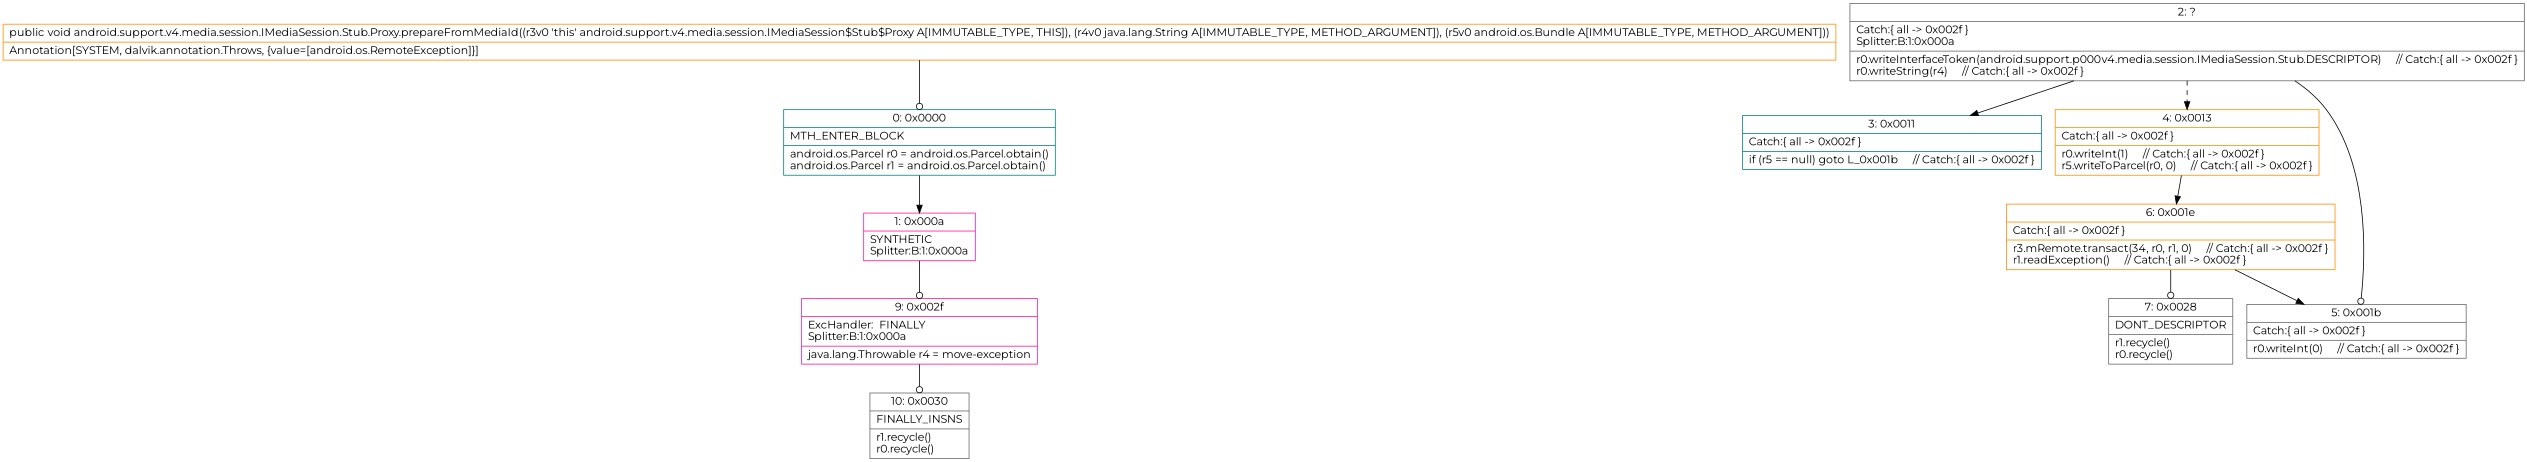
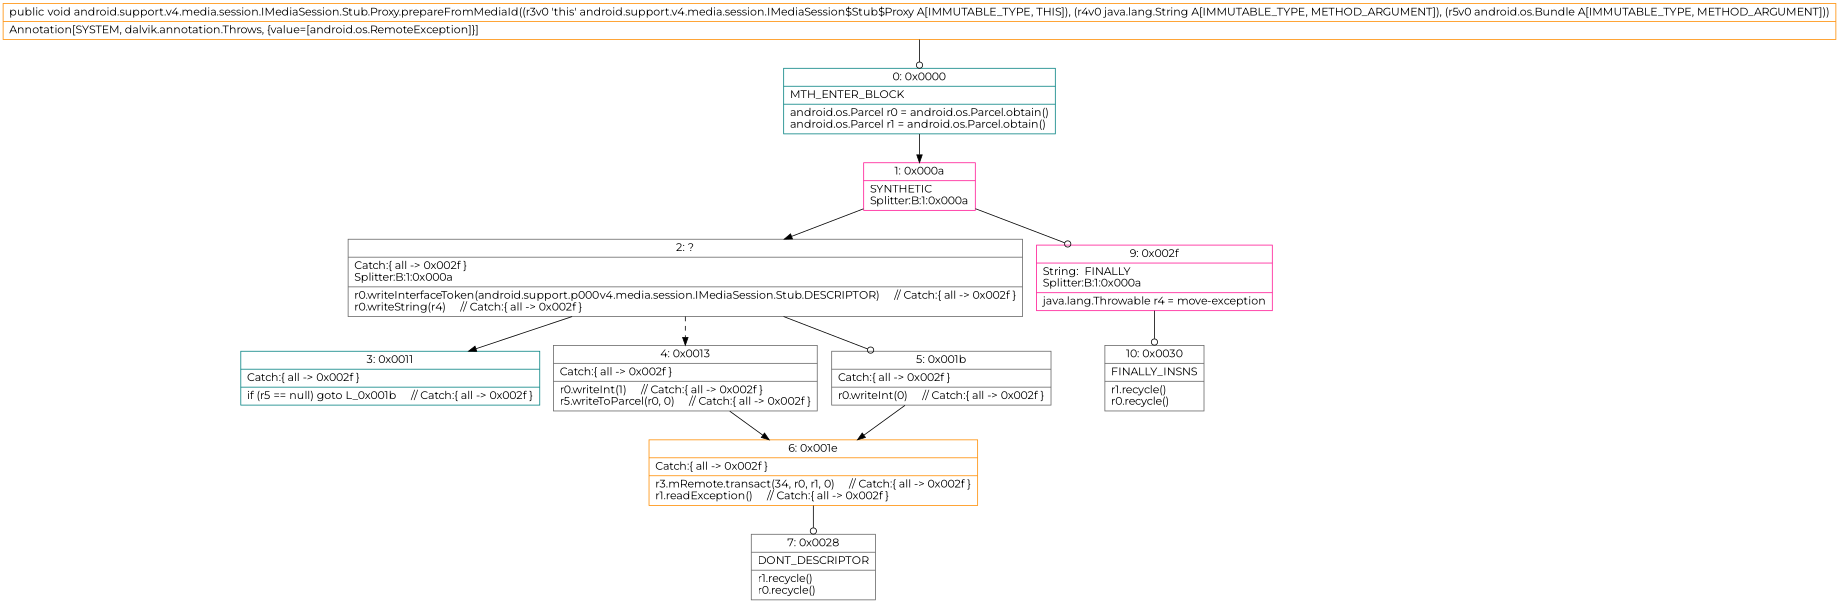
node "4: 0x0013": color darkorange -> gray40
edge "1: 0x000a" -> "2: ?": added
edge "6: 0x001e" -> "5: 0x001b": reversed
node "9: 0x002f": text "ExcHandler:  FINALLY" -> "String:  FINALLY"
